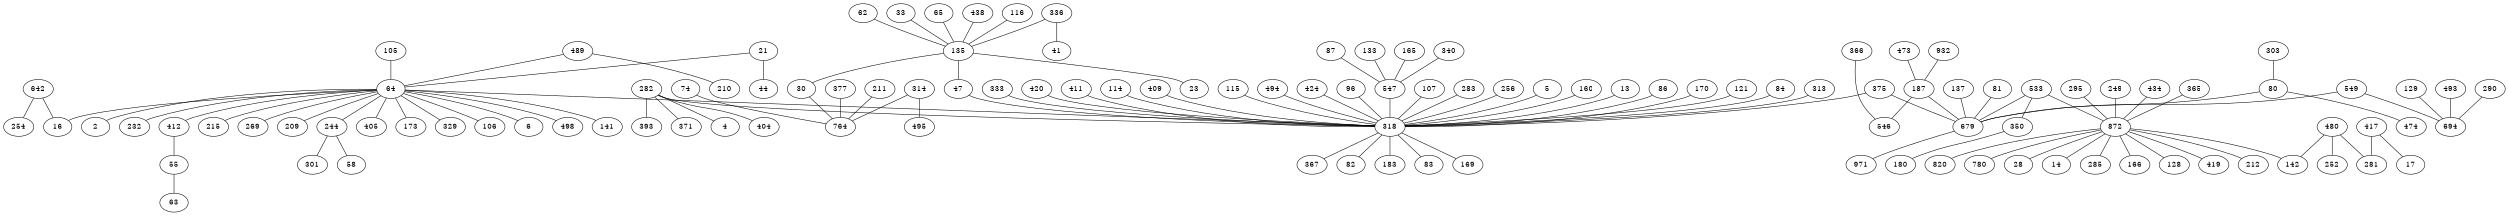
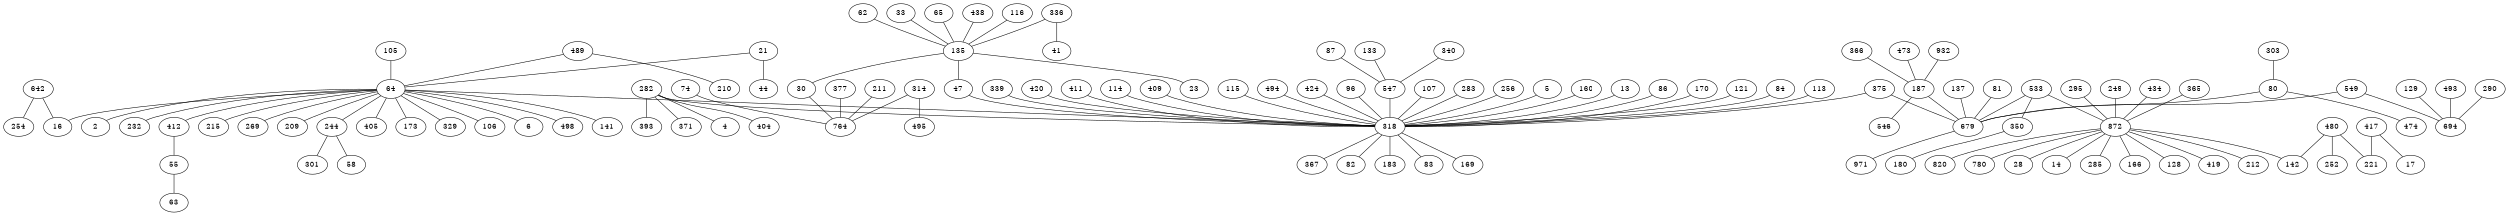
node "165": removed
node "333": label "333" -> "339"
node "313": label "313" -> "113"
edge "366" -- "546": now "366" -- "187"
node "281": label "281" -> "221"
